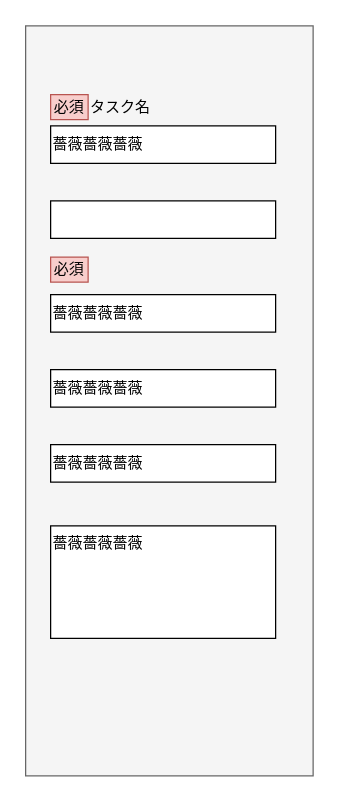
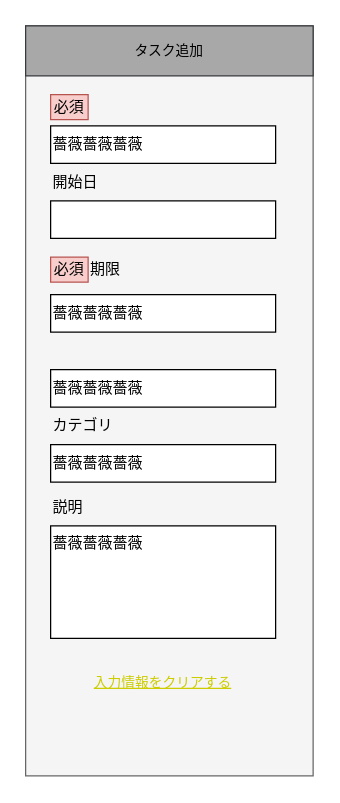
node "タスク追加": added
node "タスク名": removed
node "開始日": added
node "期限": added
node "カテゴリ": added
node "説明": added
node "入力情報をクリアする": added
